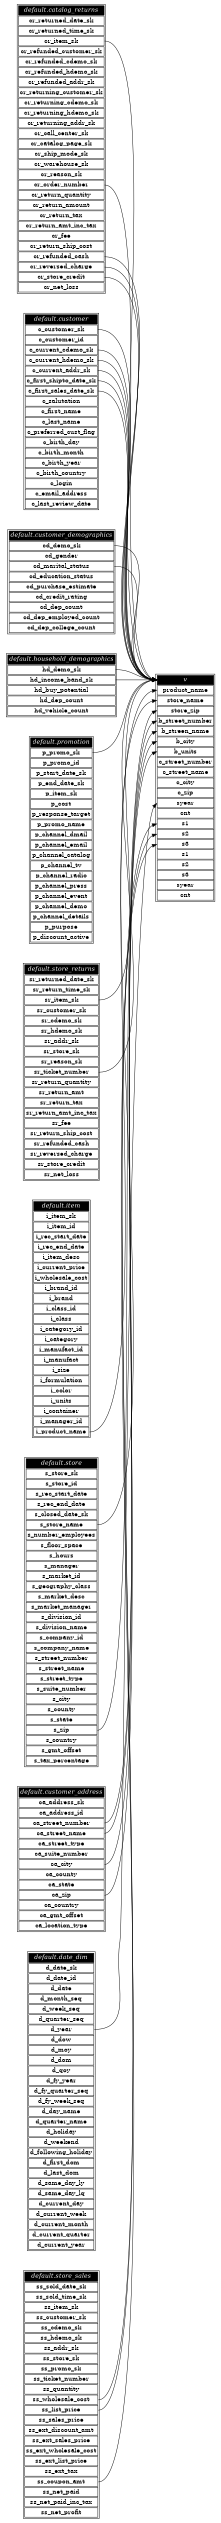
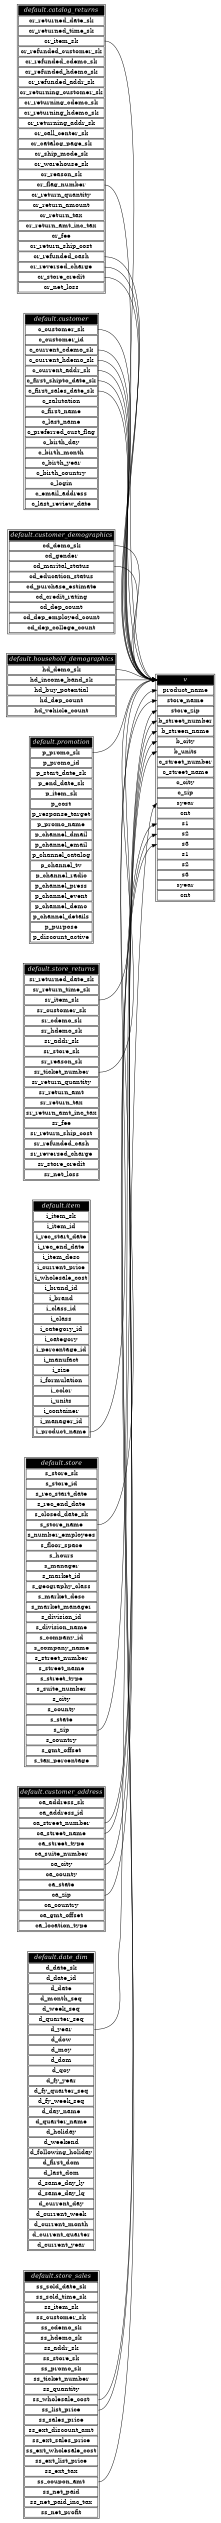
node "default.catalog_returns": text "cr_order_number" -> "cr_flag_number"
node "default.item": text "i_manufact_id" -> "i_percentage_id"
